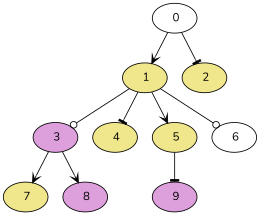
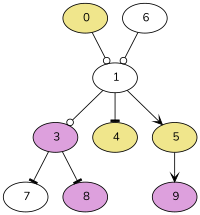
node "0": fillcolor white -> khaki
edge "0" -> "1": arrowhead vee -> odot
node "1": fillcolor khaki -> white
node "2": removed
edge "1" -> "6": reversed
edge "3" -> "7": arrowhead vee -> tee
edge "3" -> "8": arrowhead vee -> tee
edge "5" -> "9": arrowhead tee -> vee
node "7": fillcolor khaki -> white
